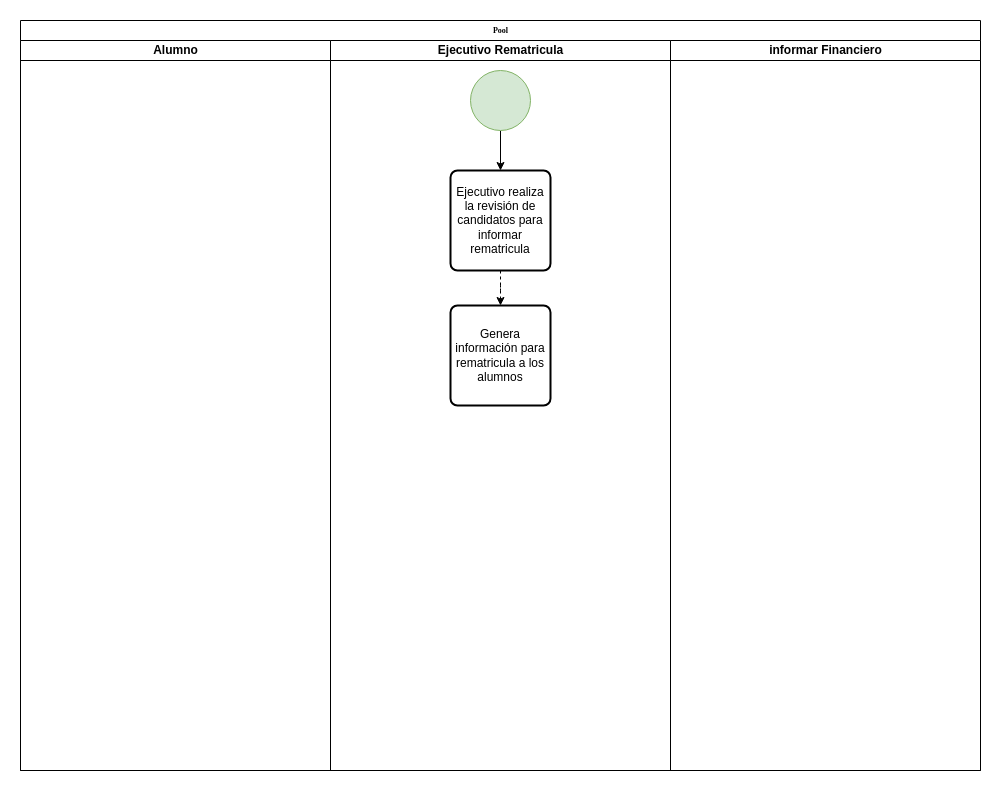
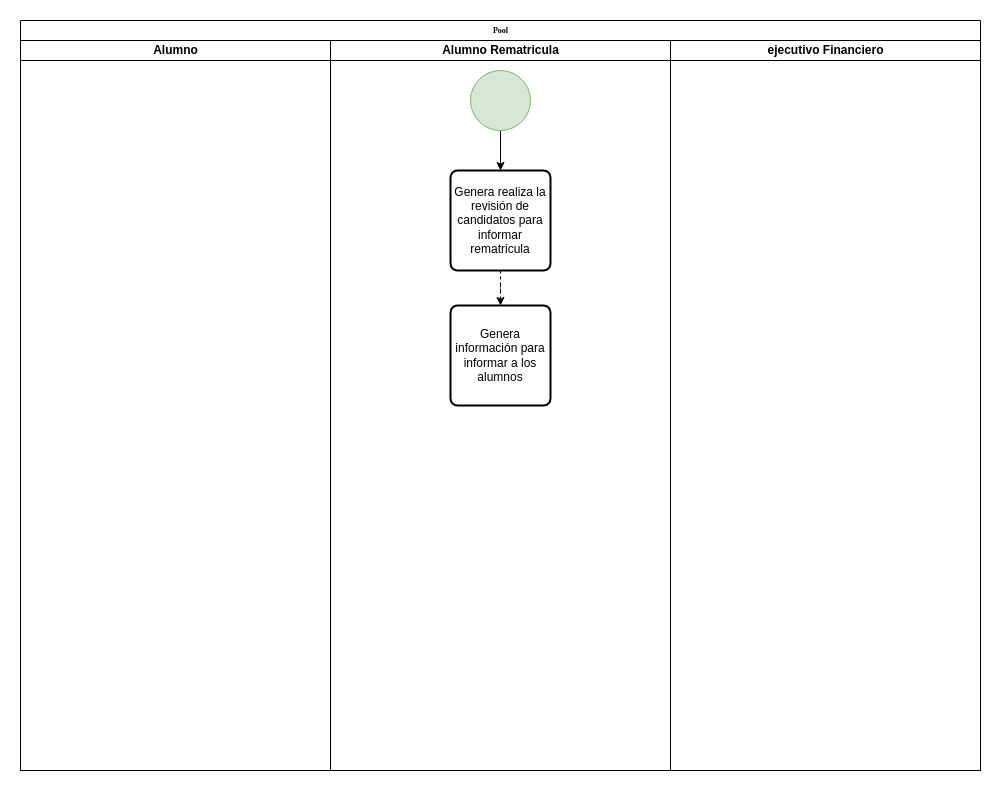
node "Ejecutivo Rematricula": label "Ejecutivo Rematricula" -> "Alumno Rematricula"
node "informar Financiero": label "informar Financiero" -> "ejecutivo Financiero"
node "Ejecutivo realiza la revisión de candidatos para informar rematricula": label "Ejecutivo realiza la revisión de candidatos para informar rematricula" -> "Genera realiza la revisión de candidatos para informar rematricula"
node "Genera información para rematricula a los alumnos": label "Genera información para rematricula a los alumnos" -> "Genera información para informar a los alumnos"
